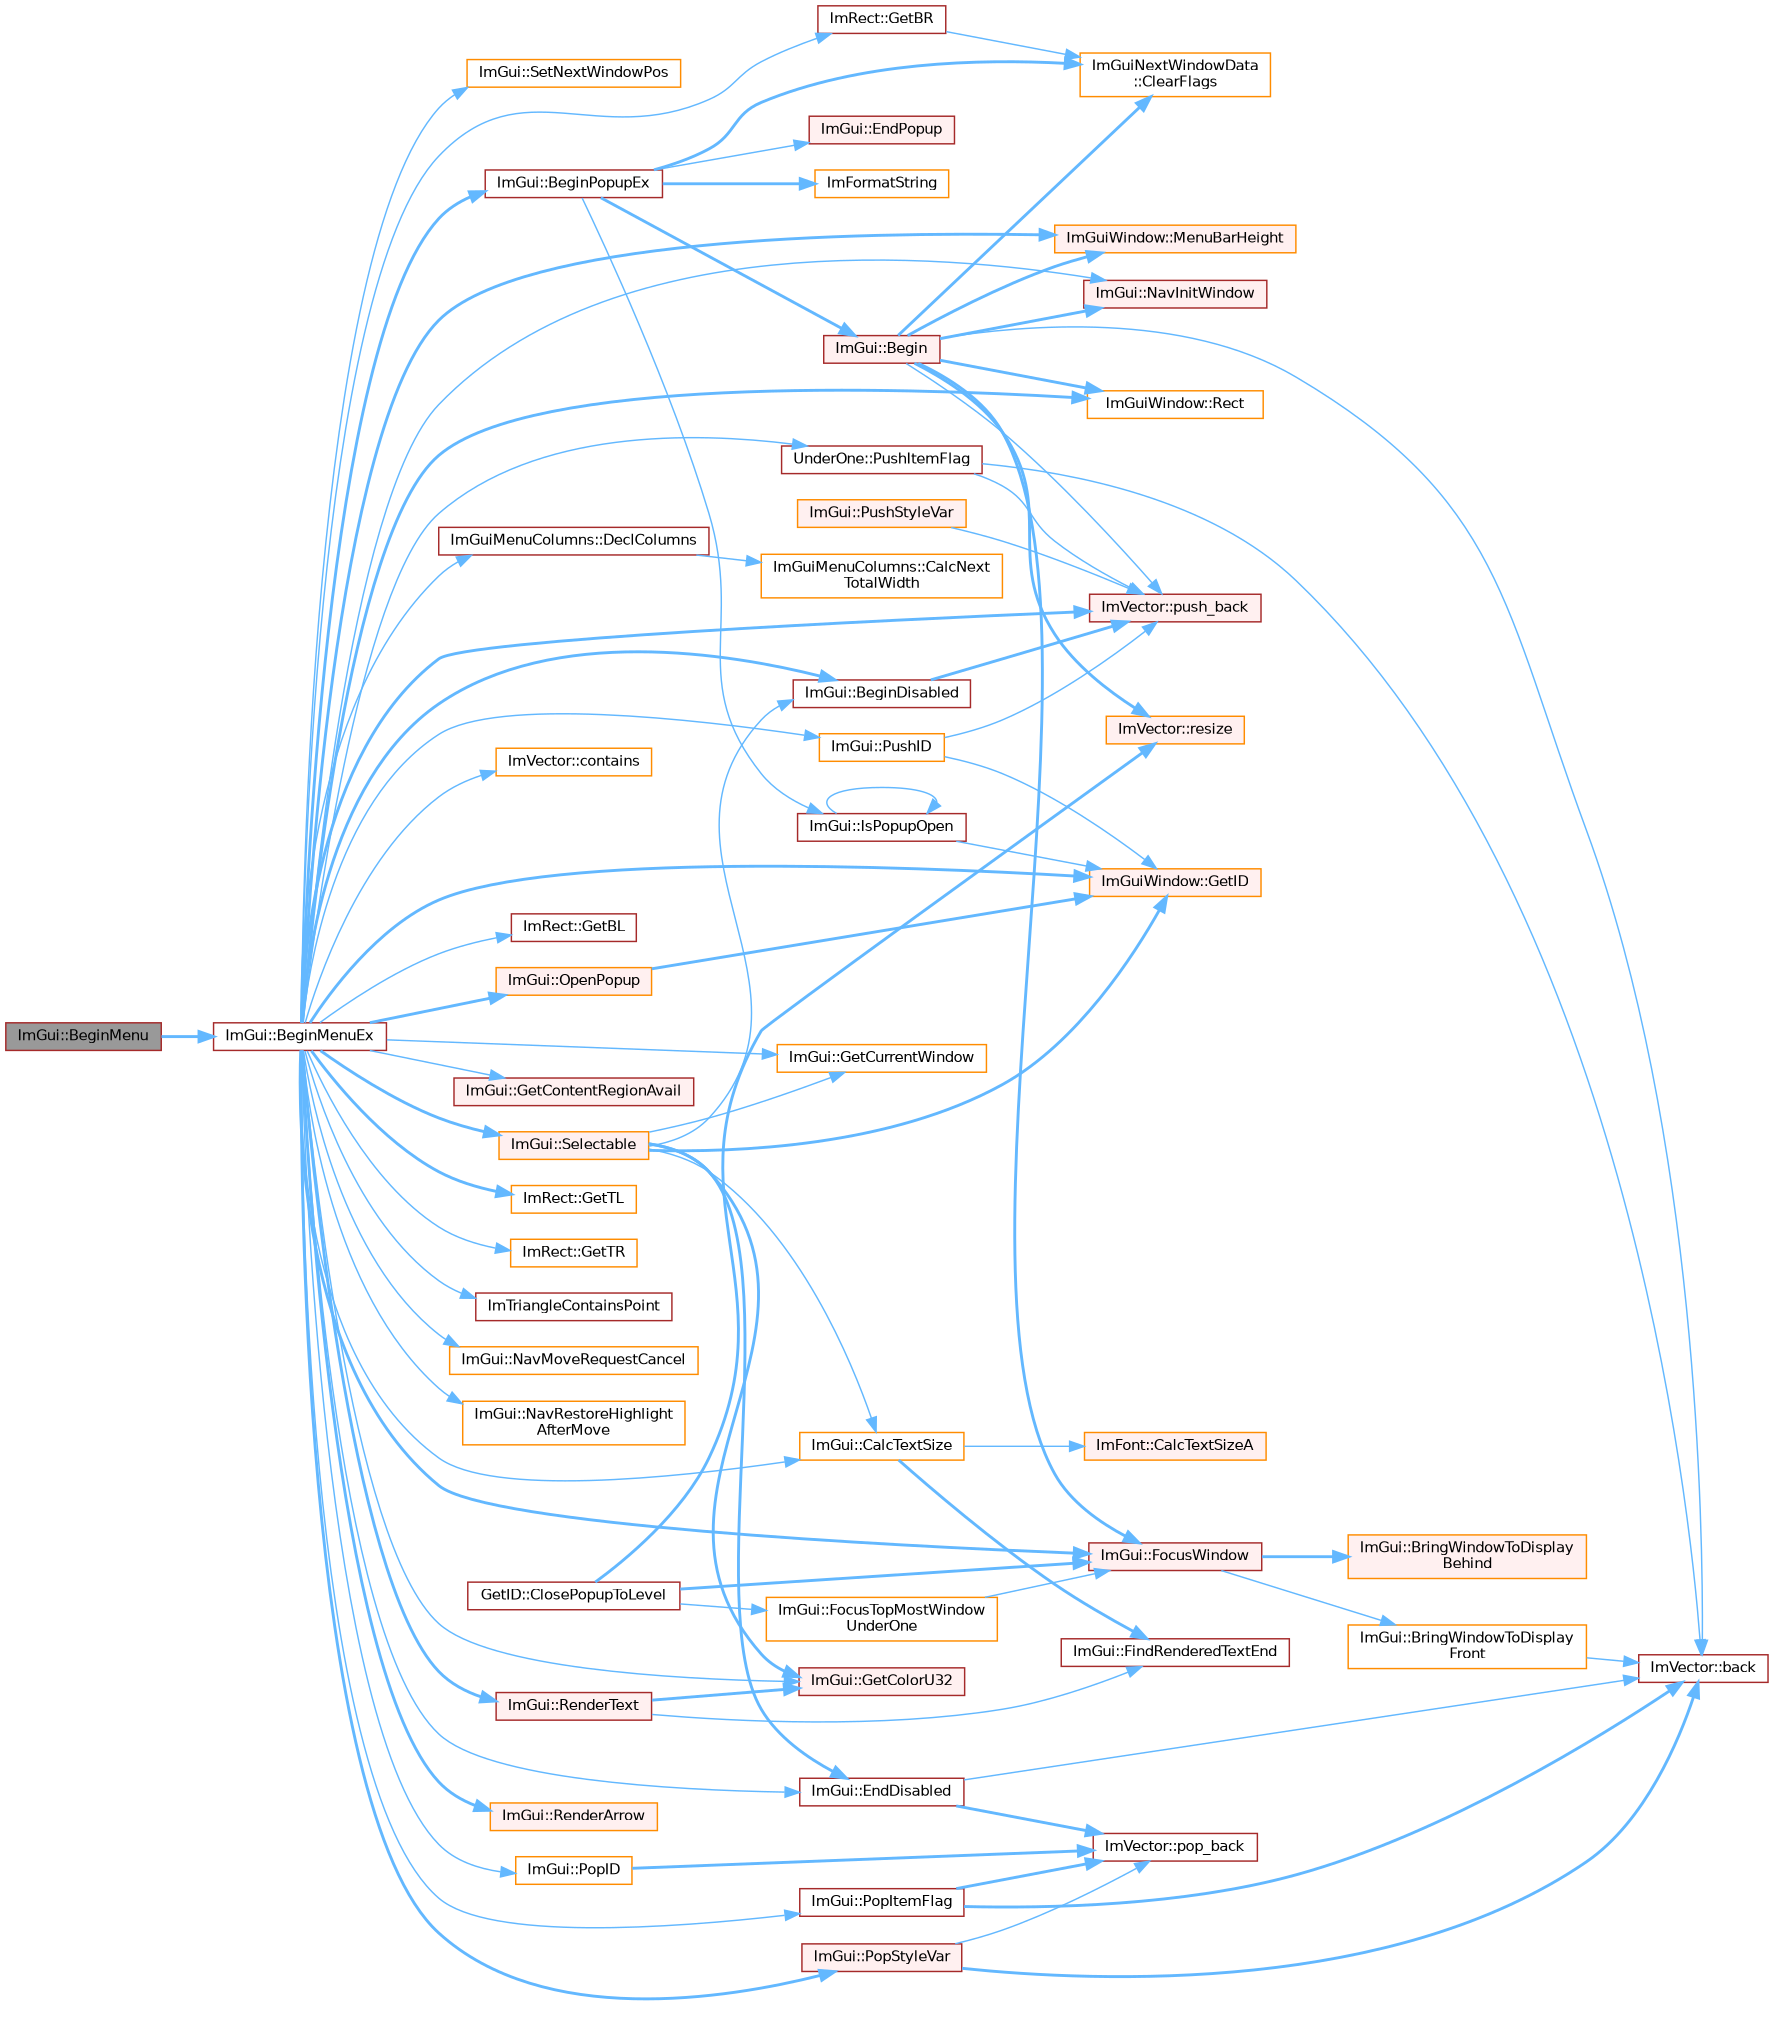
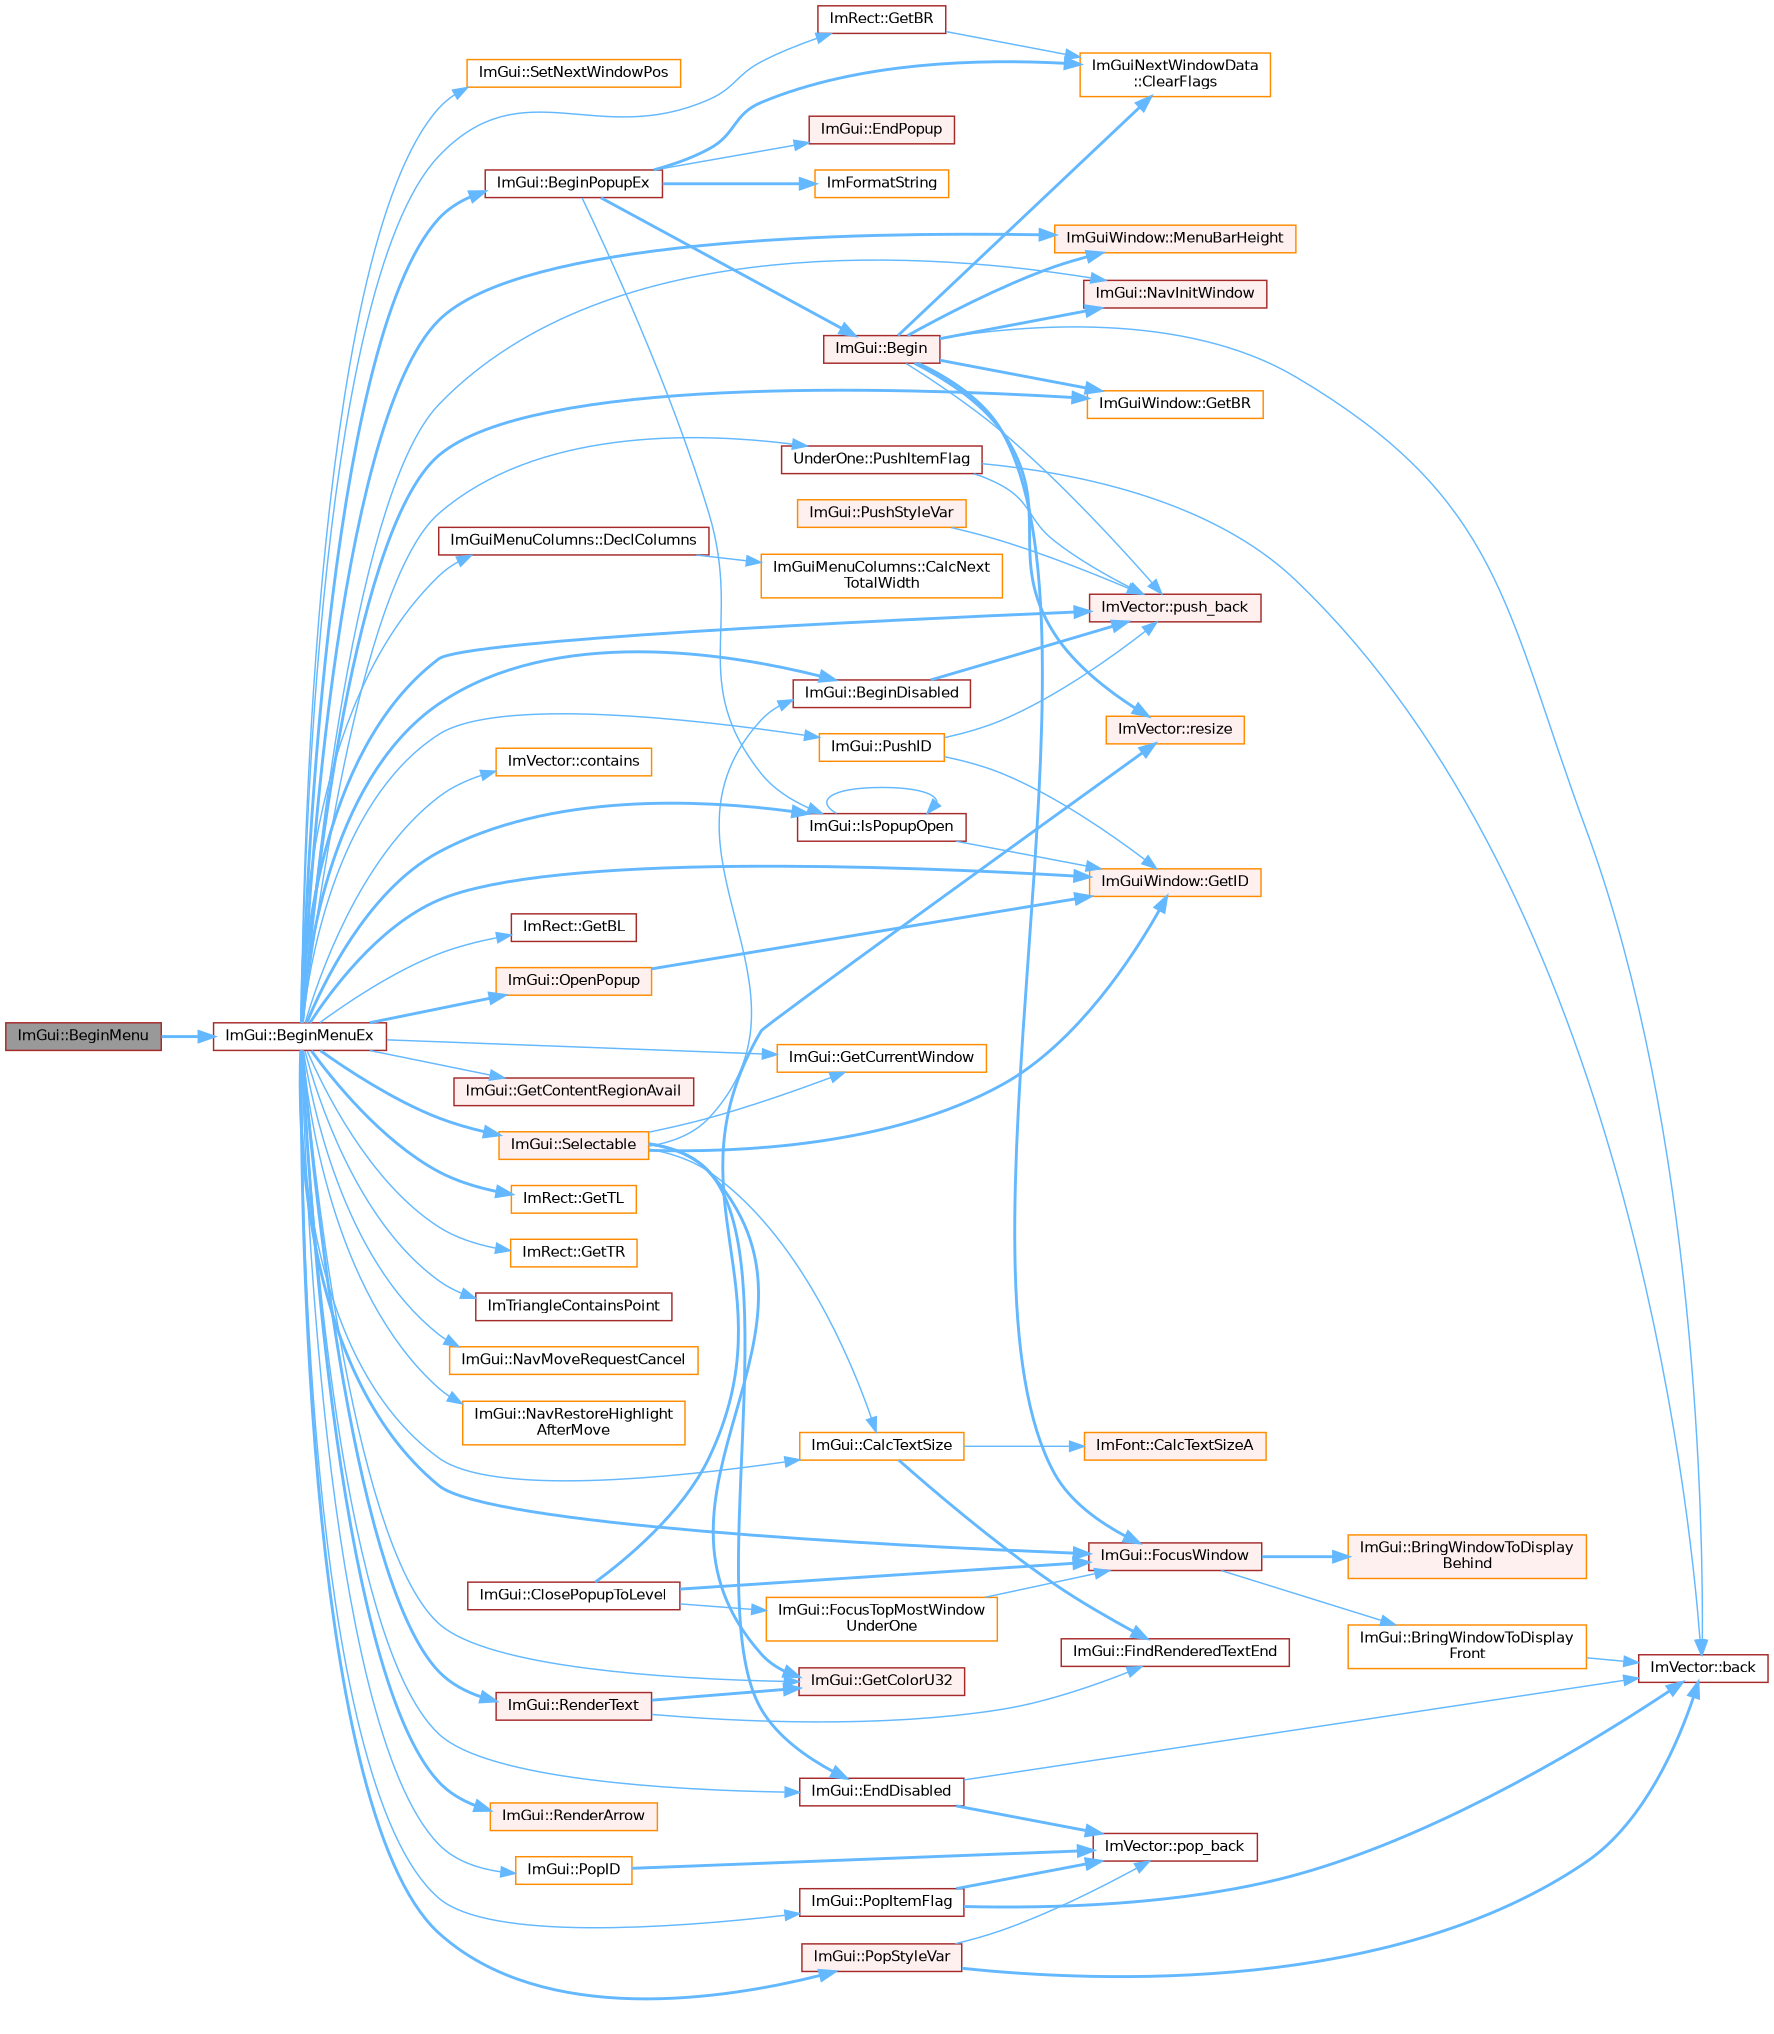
node "ImGuiWindow::Rect": label "ImGuiWindow::Rect" -> "ImGuiWindow::GetBR"
edge "ImGui::BeginMenuEx" -> "ImGui::IsPopupOpen": added
node "GetID::ClosePopupToLevel": label "GetID::ClosePopupToLevel" -> "ImGui::ClosePopupToLevel"
